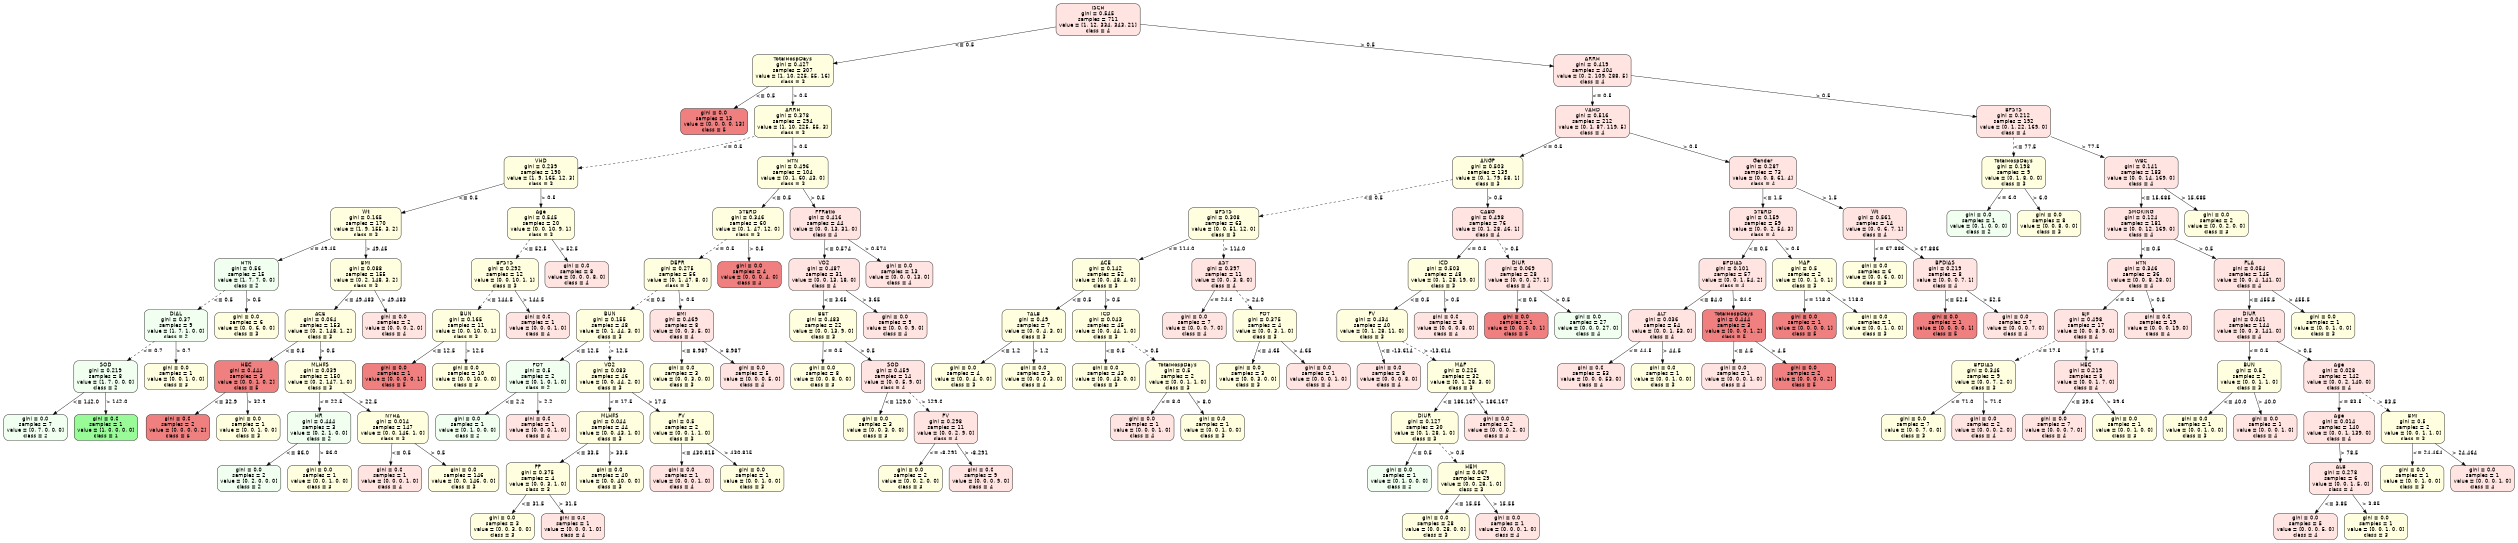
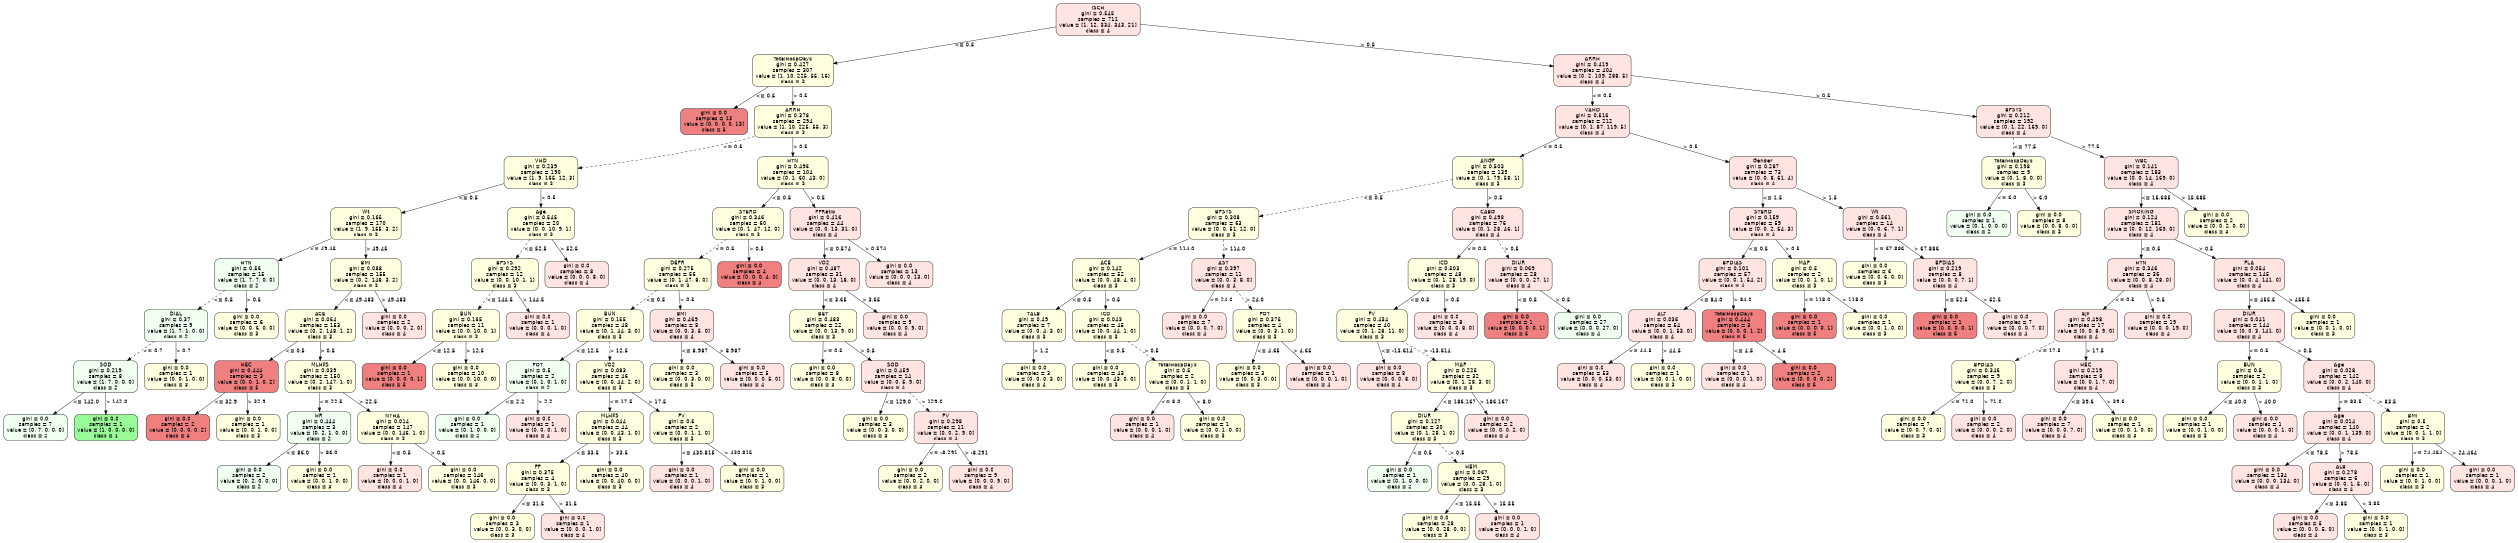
node "gini = 0.0 samples = 4 value = [0, 0, 4, 0, 0] class = 3": removed
node "gini = 0.0 samples = 134 value = [0, 0, 0, 134, 0] class = 4": added
